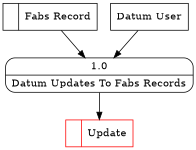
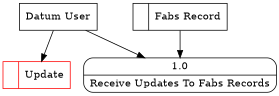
node "1.0": text "Datum Updates To Fabs Records" -> "Receive Updates To Fabs Records"
edge "1.0" -> "Update": now "Datum User" -> "Update"
